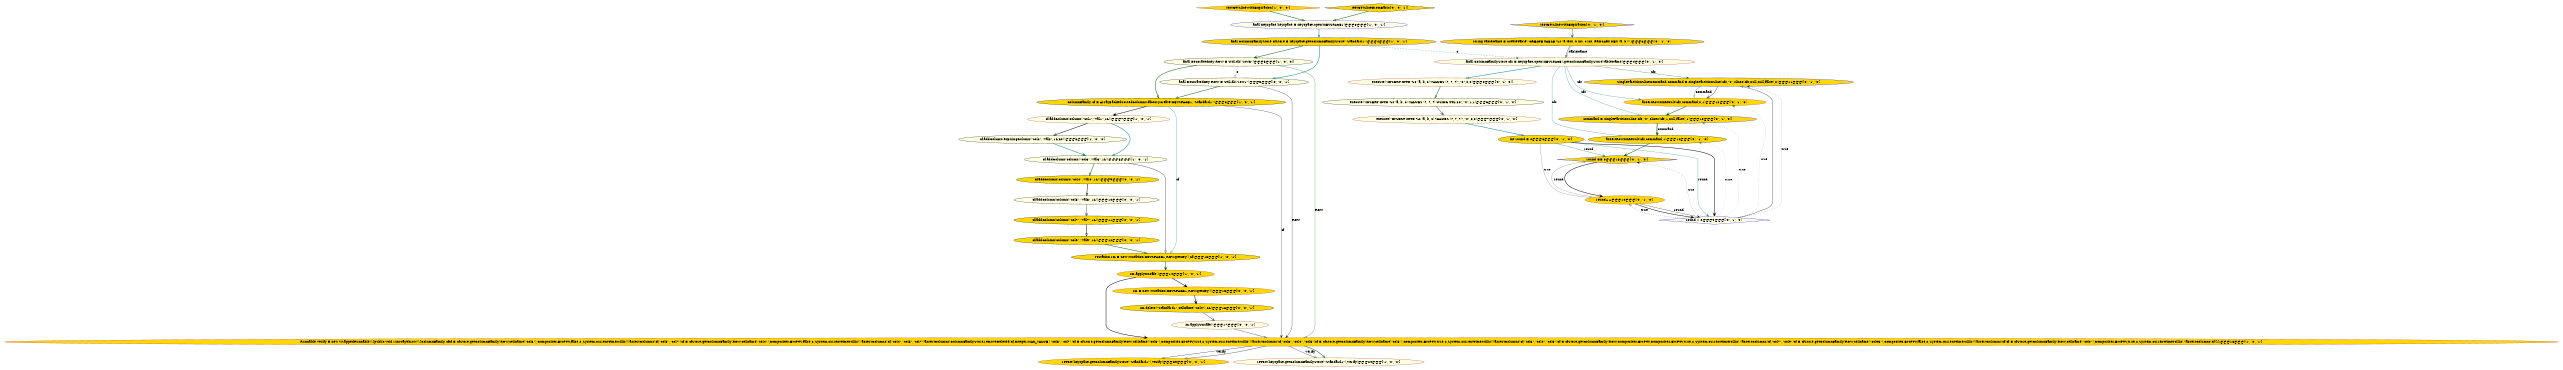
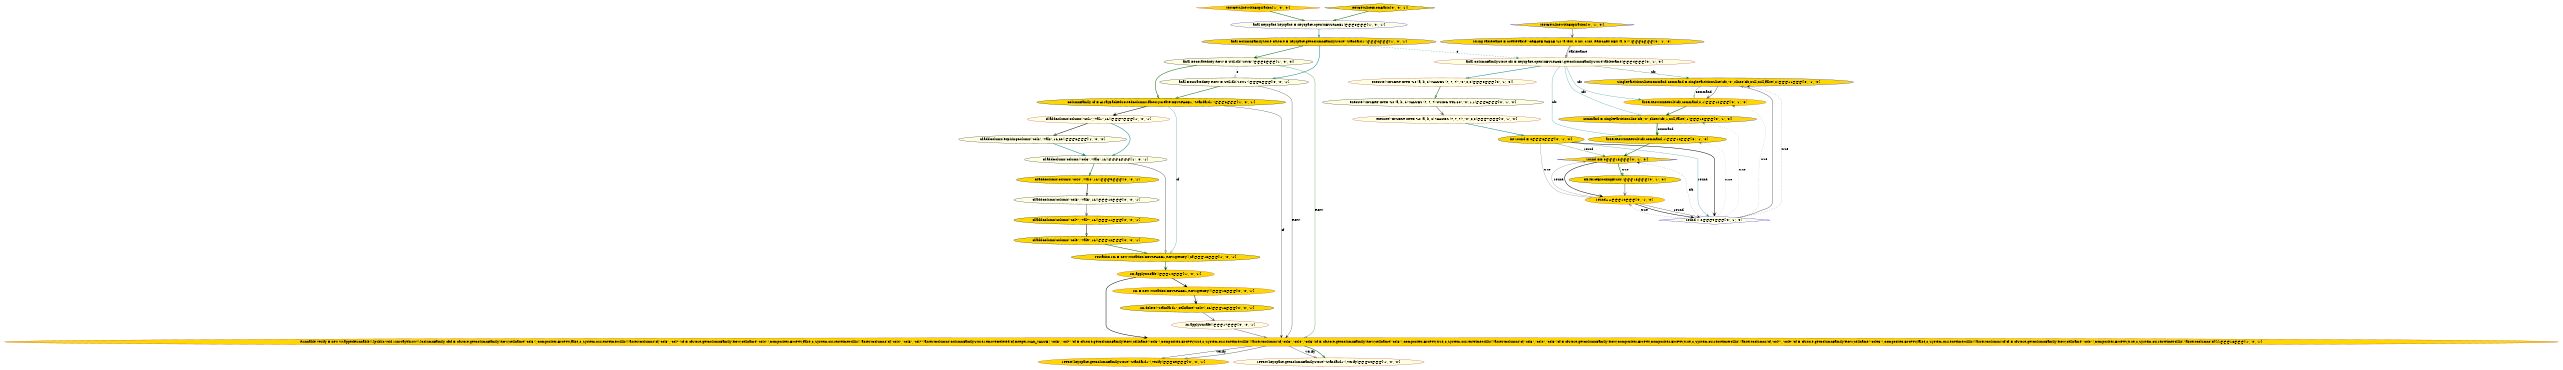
node "cfs.forceBlockingFlush()@@@15@@@['0', '1', '0']": added
edge "round < 2@@@9@@@['0', '1', '0']" -> "round == 0@@@15@@@['0', '1', '0']": label "true" -> "cfs"
